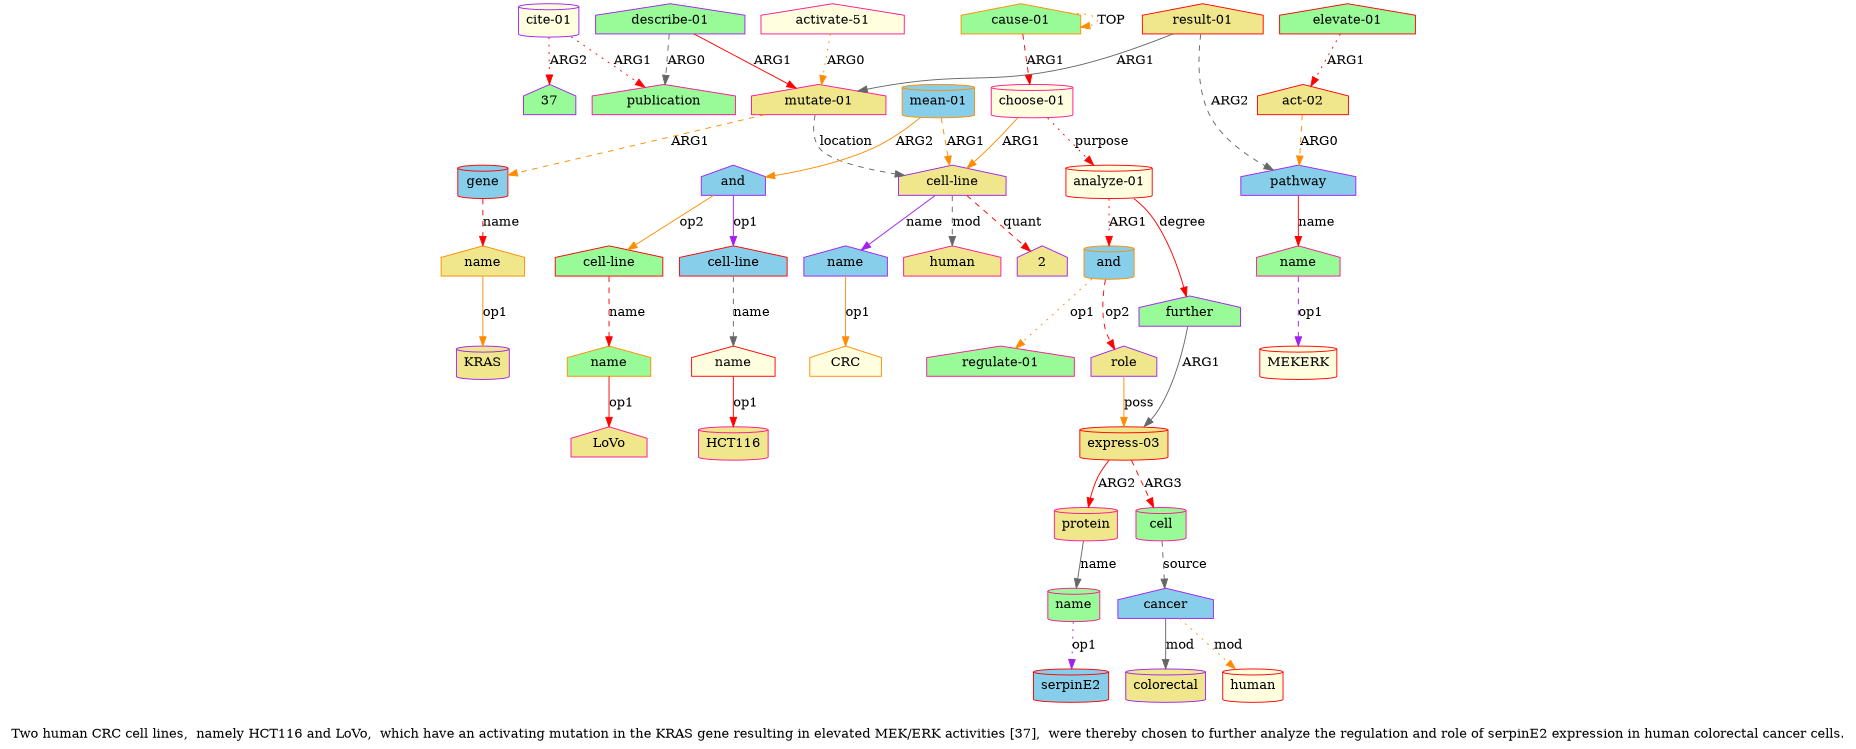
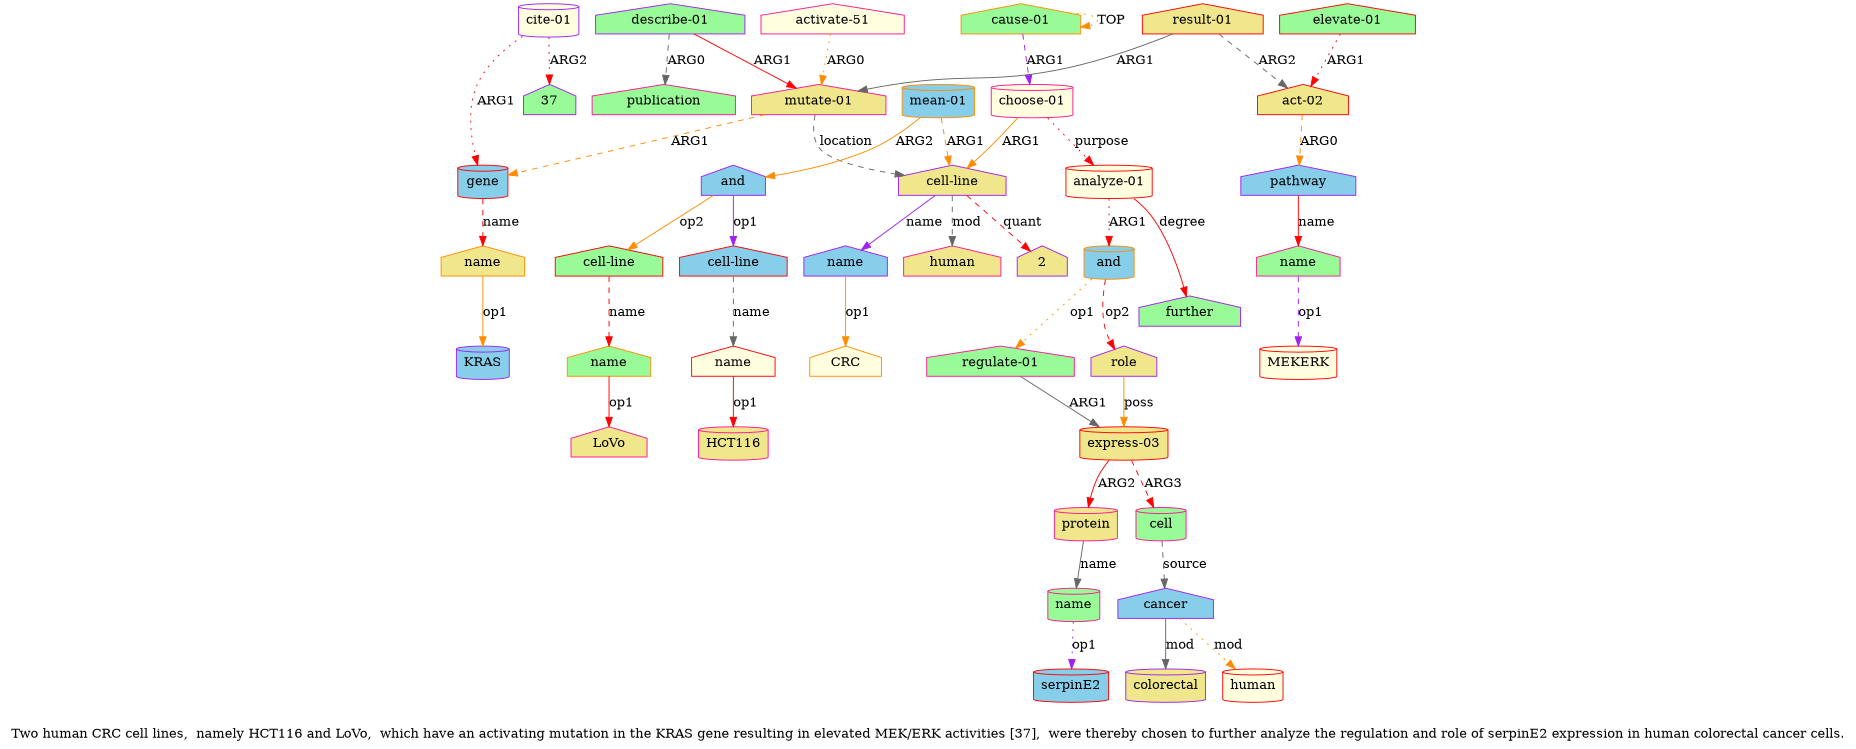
edge "cause-01" -> "choose-01": color red -> purple
edge "cite-01" -> "publication": now "cite-01" -> "gene"
edge "result-01" -> "pathway": now "result-01" -> "act-02"
node "KRAS": fillcolor khaki -> skyblue
edge "further" -> "express-03": now "regulate-01" -> "express-03"
